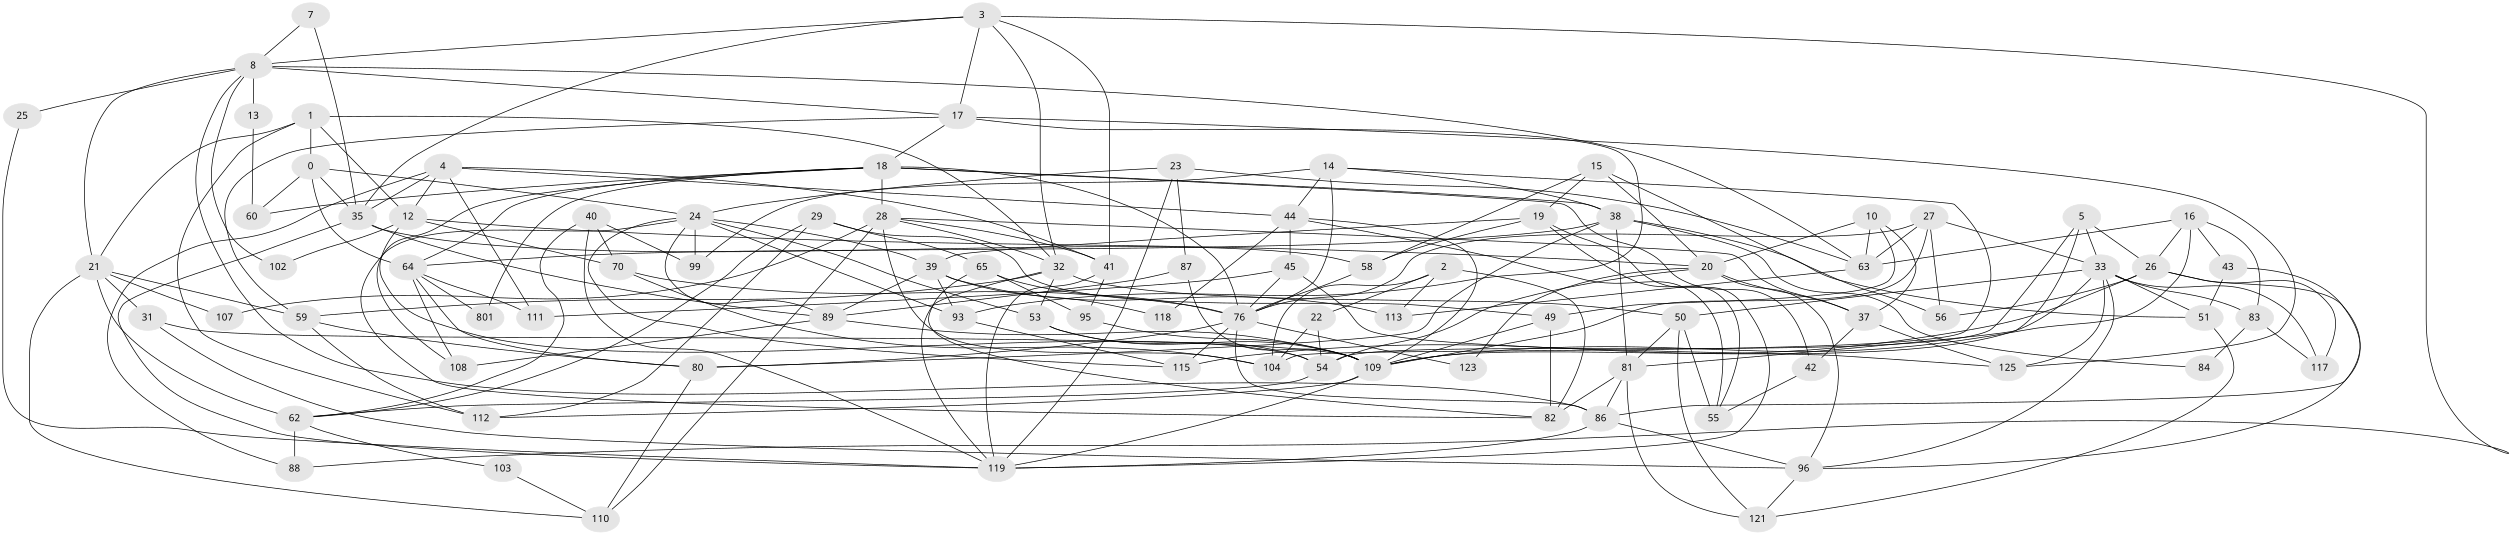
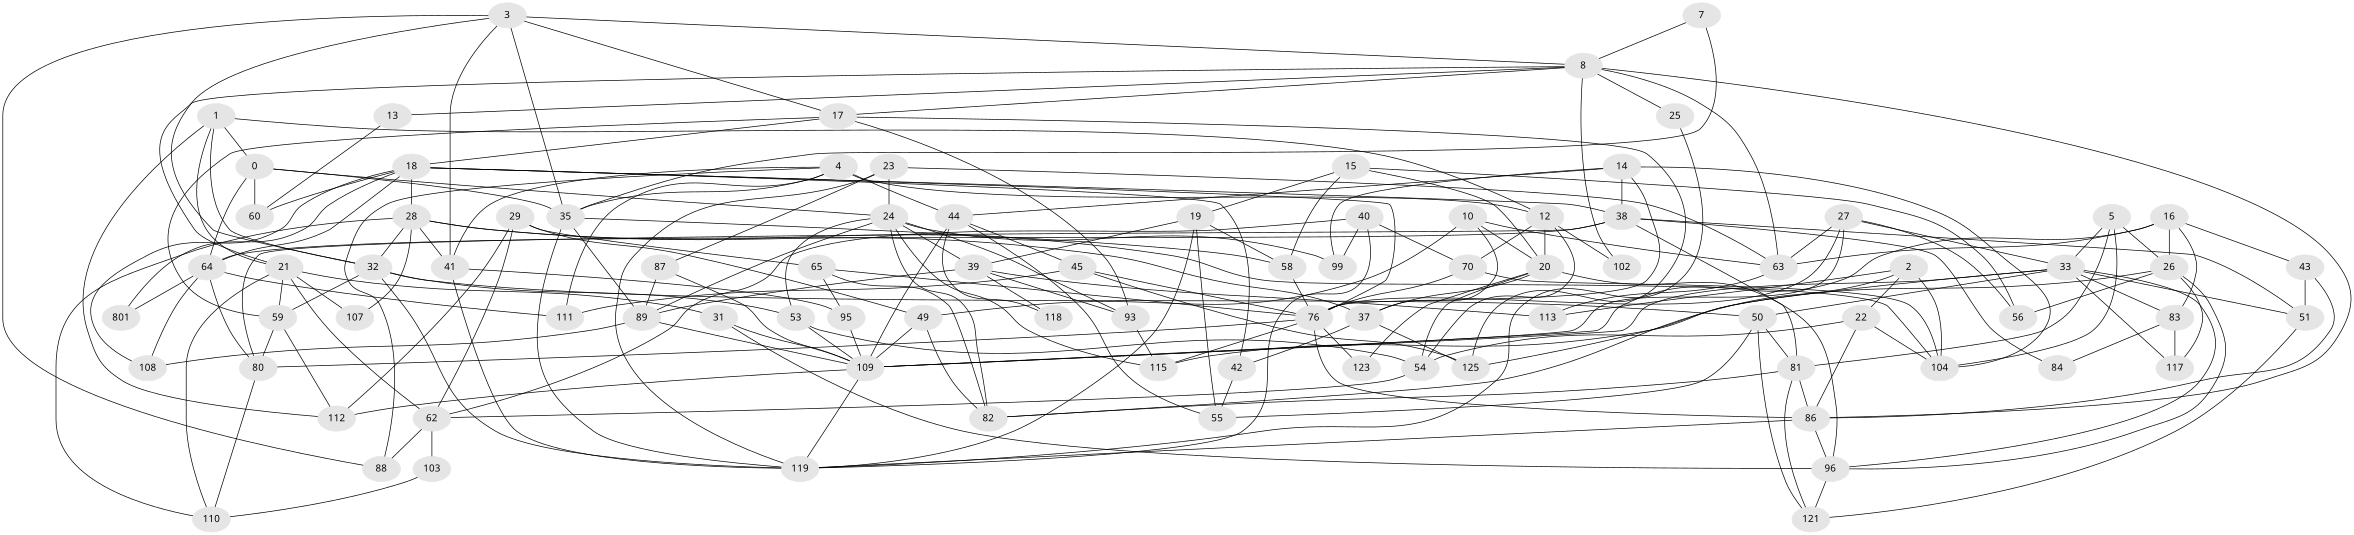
edge "5" -- "54": now "5" -- "104"
edge "22" -- "86": added
